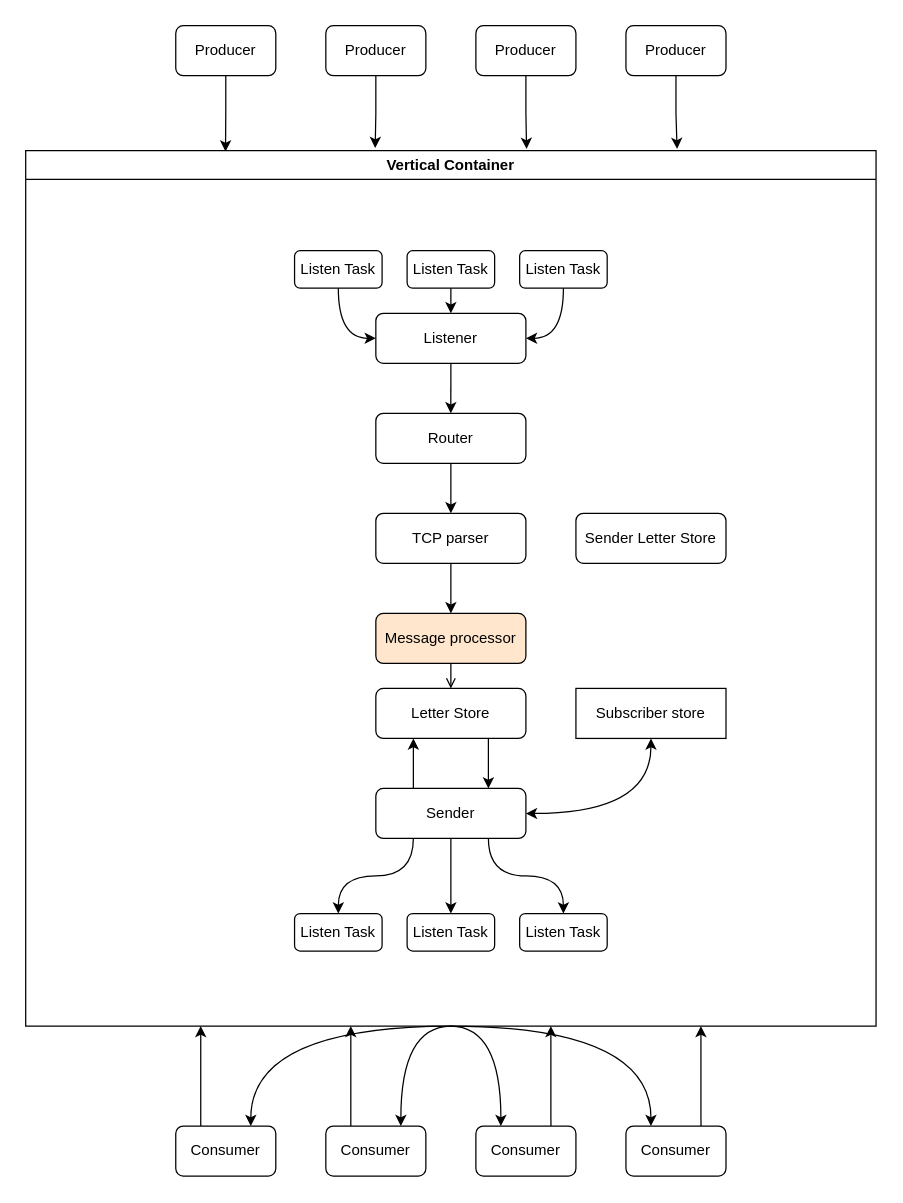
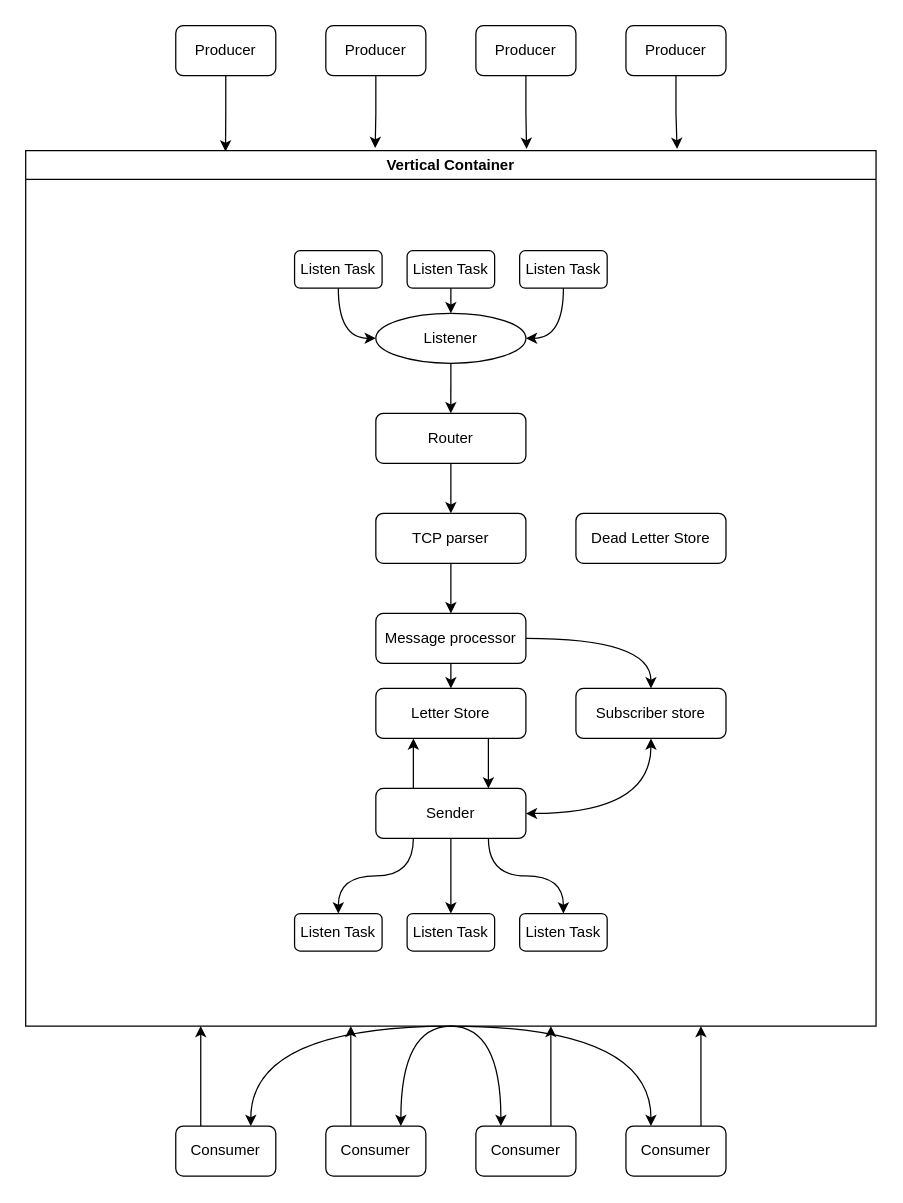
node "Listener": shape rounded rectangle -> ellipse
node "Sender Letter Store": label "Sender Letter Store" -> "Dead Letter Store"
node "Message processor": fillcolor #ffe6cc -> #ffffff
edge "Message processor" -> "Subscriber store": added
edge "Message processor" -> "Letter Store": arrowhead open -> classic
node "Subscriber store": shape rectangle -> rounded rectangle
